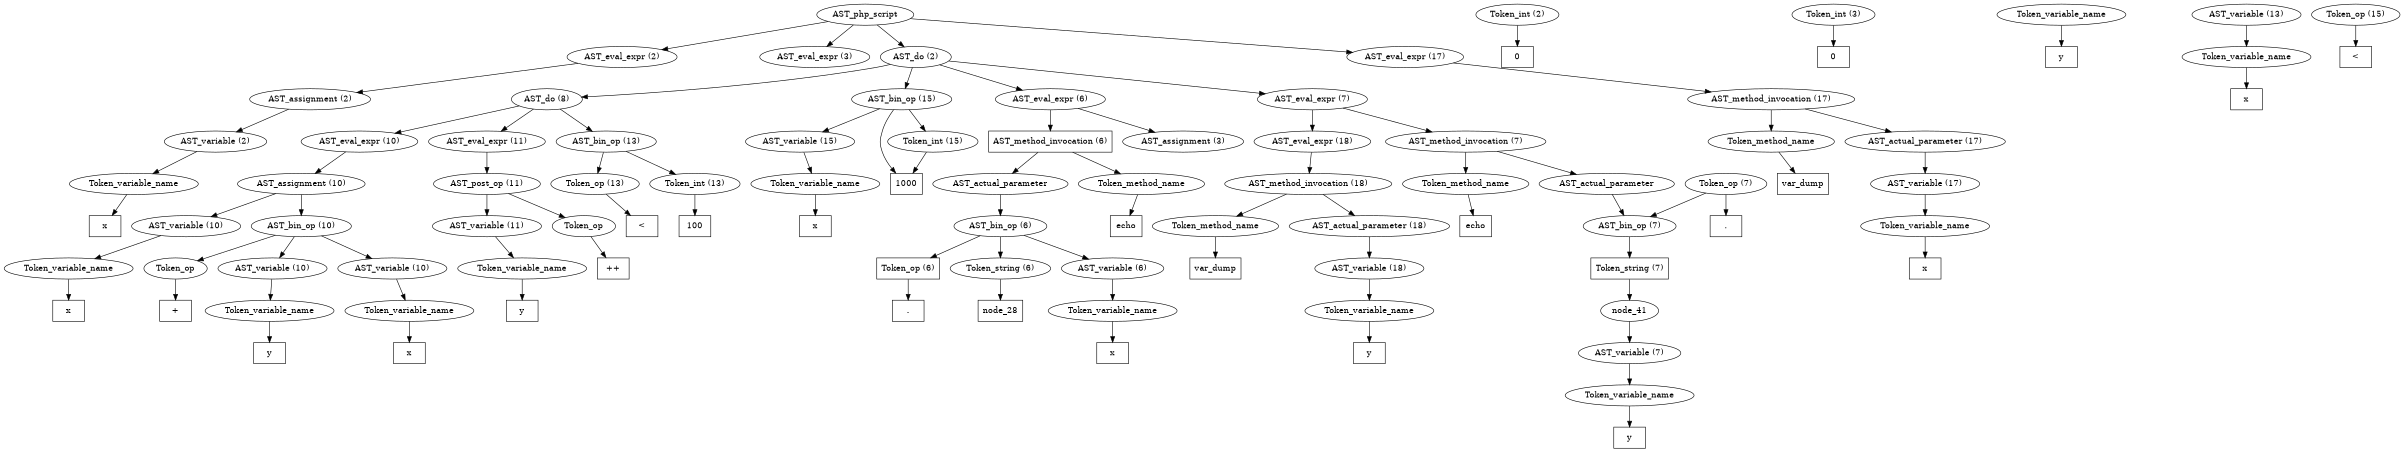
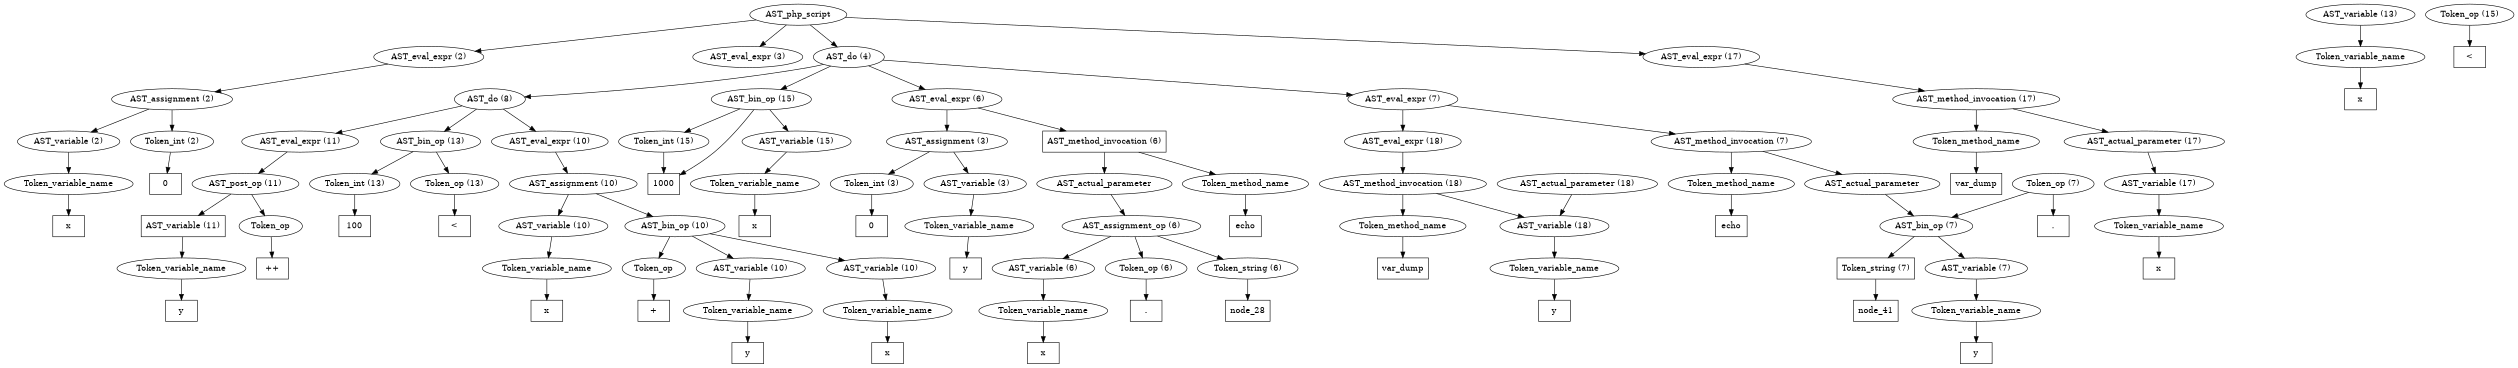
node "AST_do (2)": label "AST_do (2)" -> "AST_do (4)"
edge "AST_assignment (2)" -> "Token_int (2)": added
edge "AST_assignment (3)" -> "Token_int (3)": added
node "AST_variable (3)": added
edge "AST_method_invocation (18)" -> "AST_actual_parameter (18)": now "AST_method_invocation (18)" -> "AST_variable (18)"
node "AST_variable (11)": shape ellipse -> box
node "AST_bin_op (6)": label "AST_bin_op (6)" -> "AST_assignment_op (6)"
node "Token_op (6)": shape box -> ellipse
node "node_41": shape ellipse -> box
edge "node_41" -> "AST_variable (7)": now "AST_bin_op (7)" -> "AST_variable (7)"
